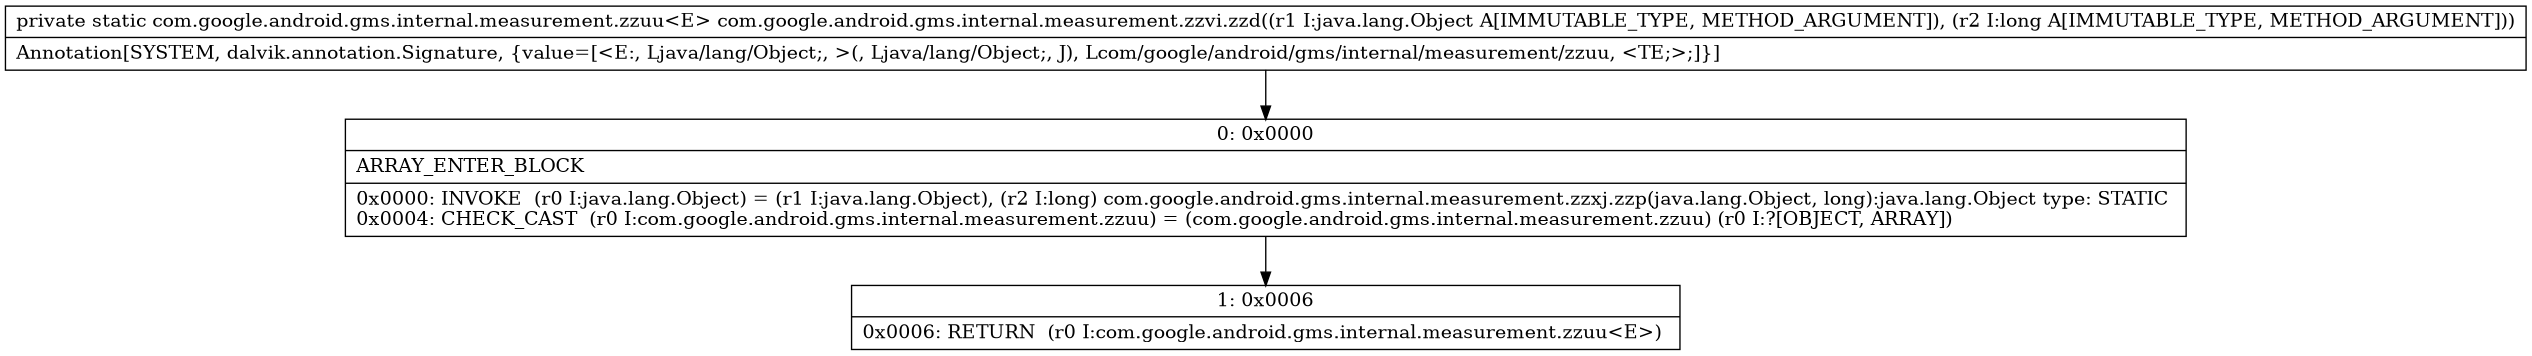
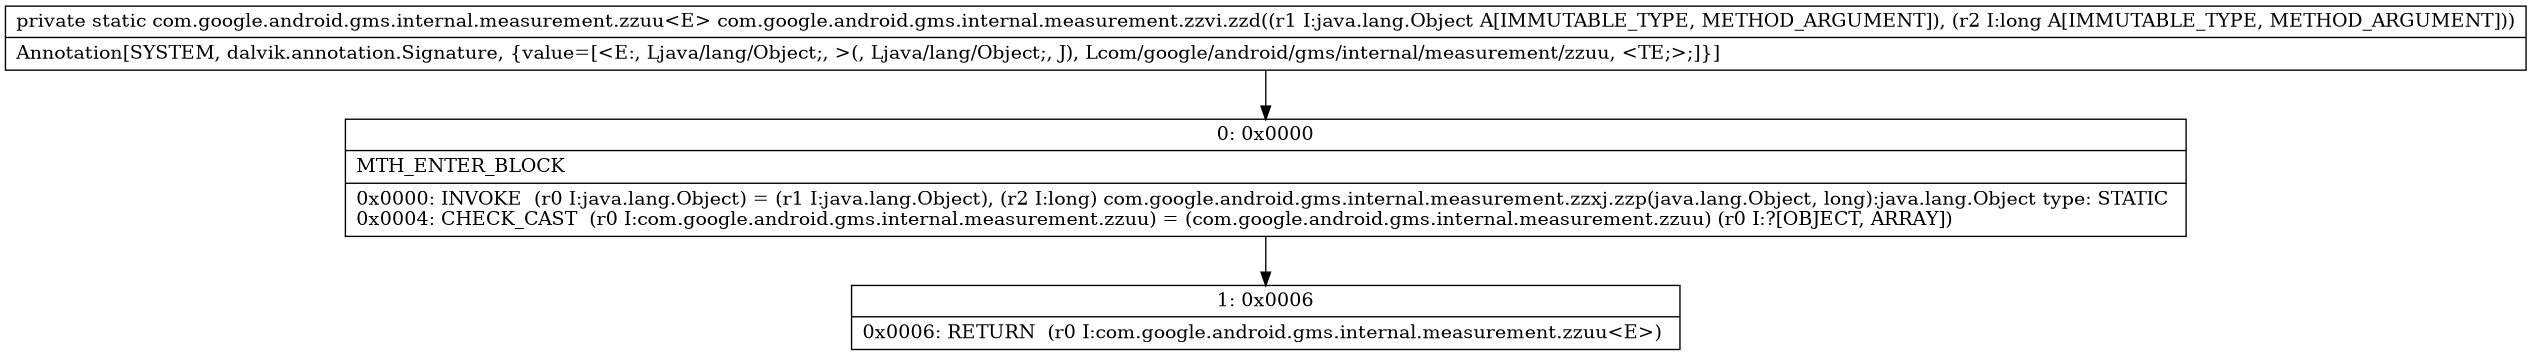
node "0: 0x0000": text "ARRAY_ENTER_BLOCK" -> "MTH_ENTER_BLOCK"
